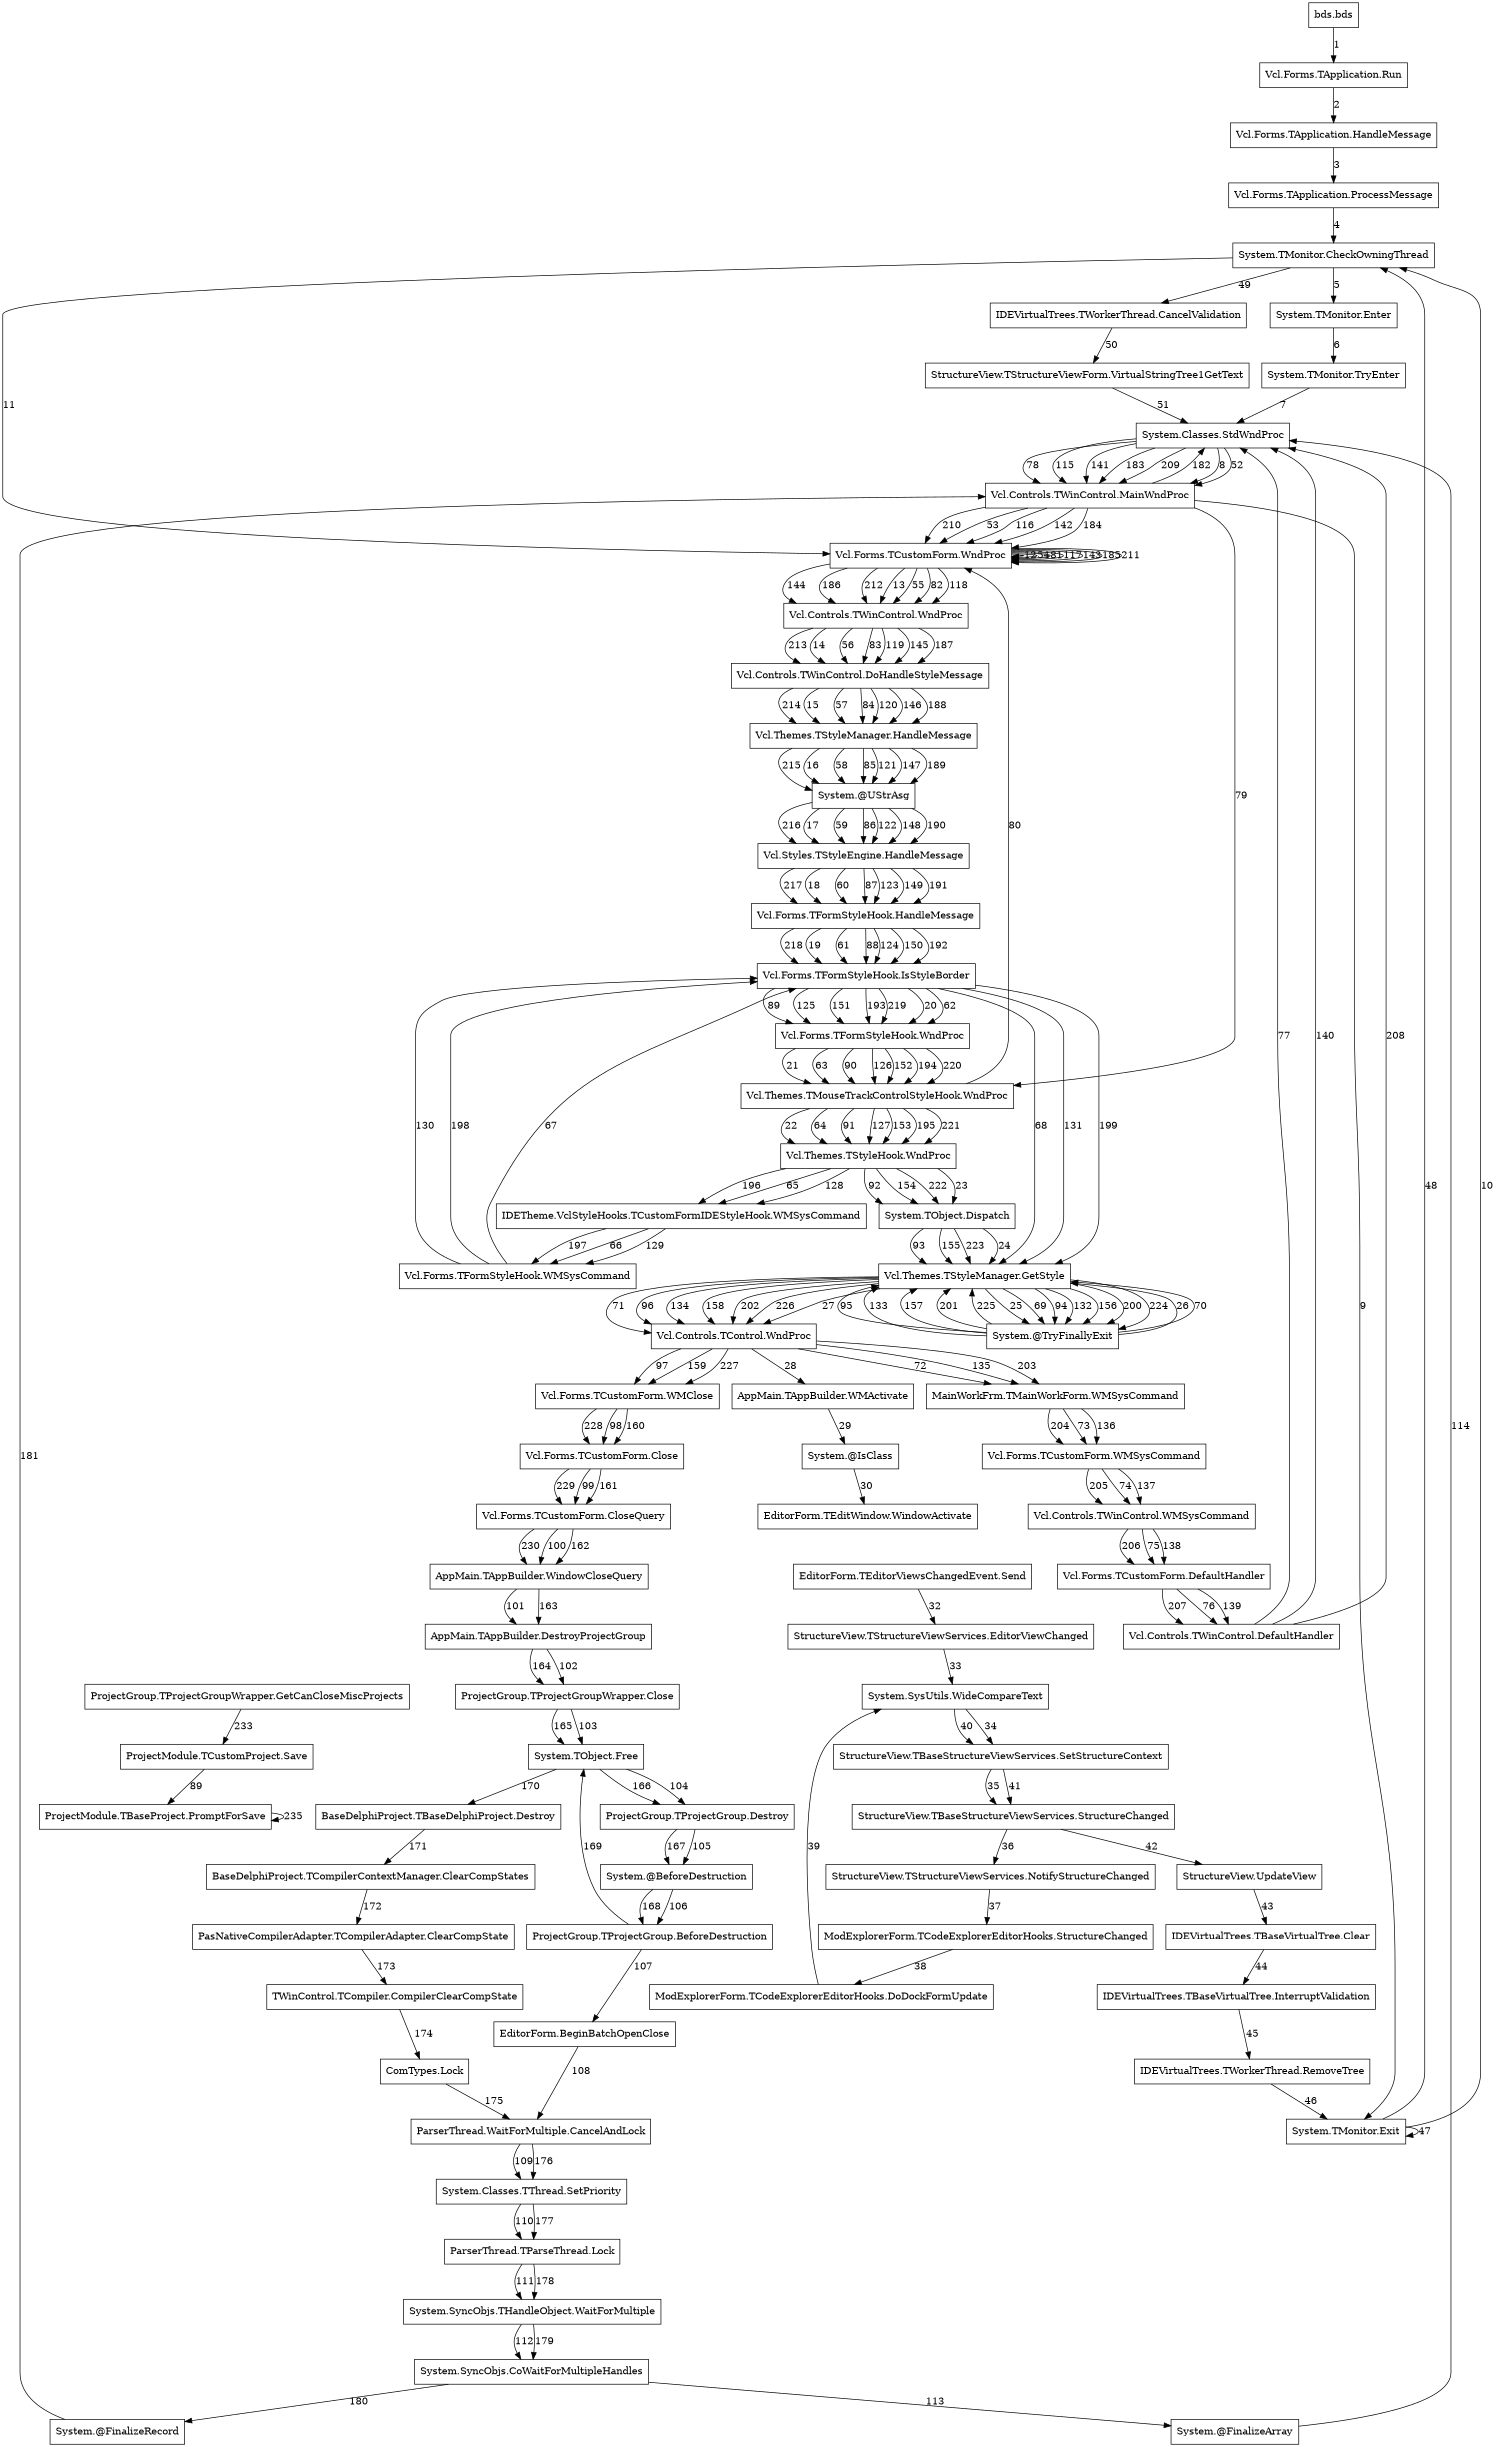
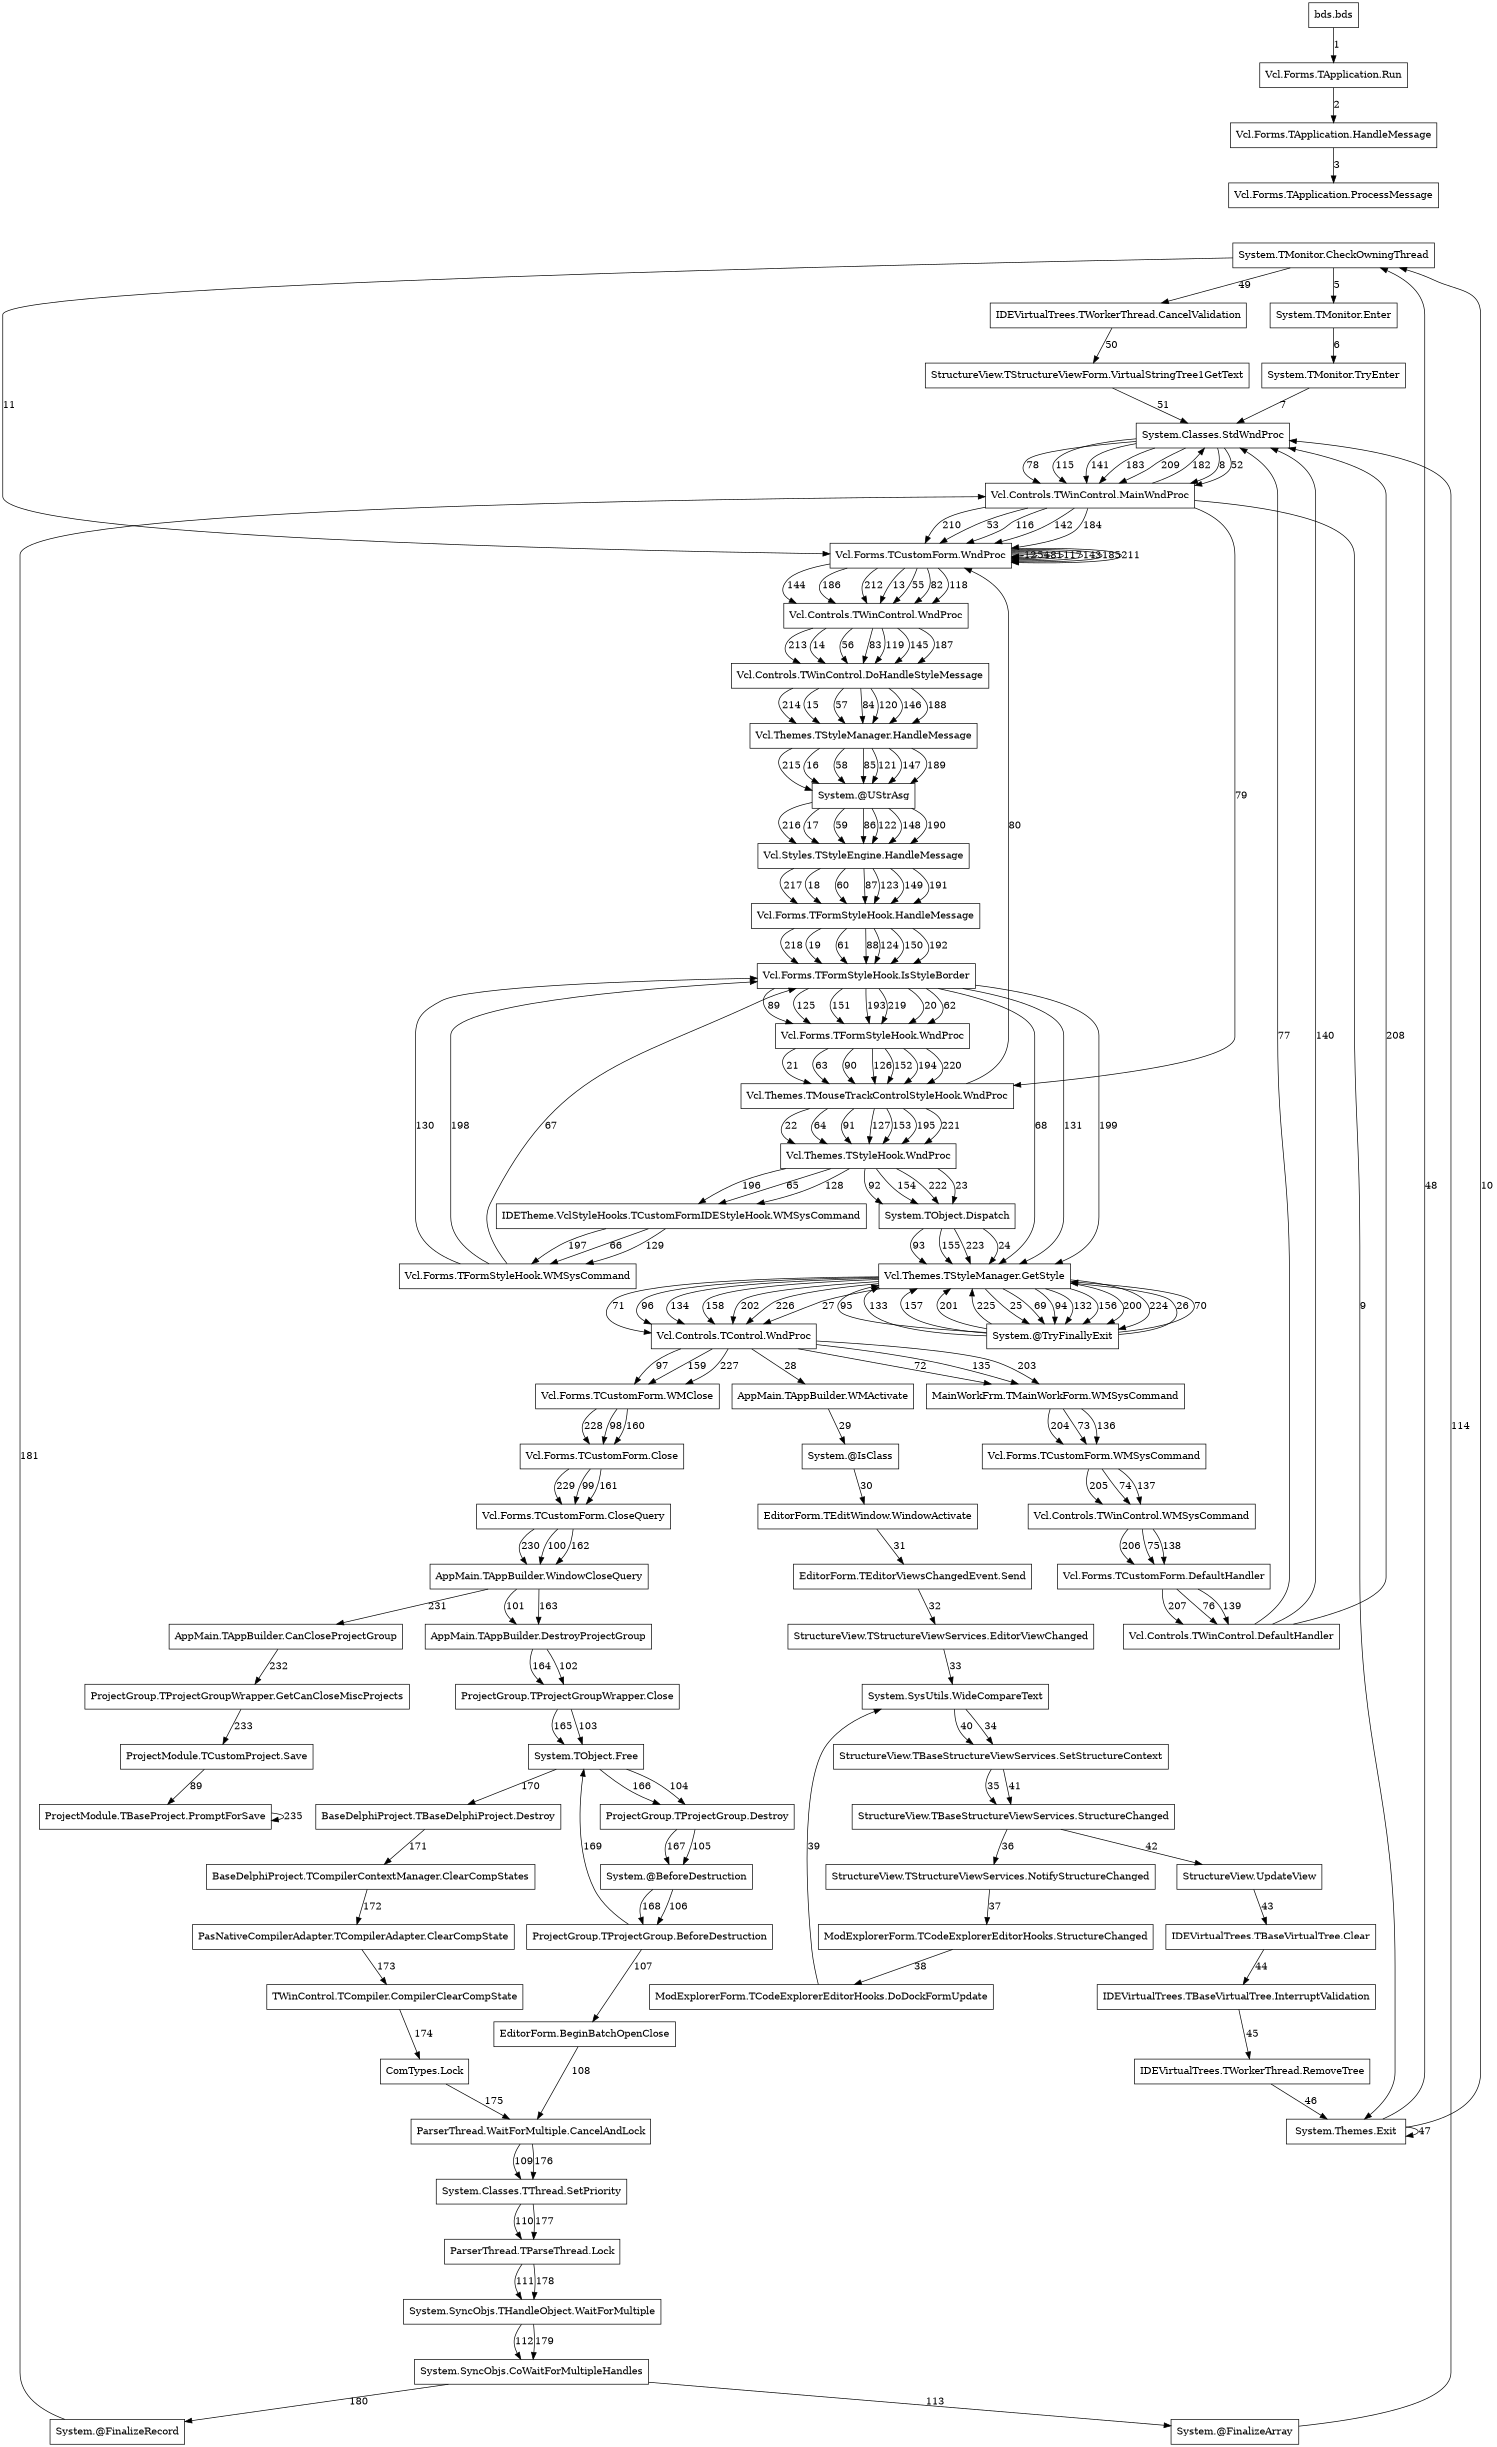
edge "Vcl.Forms.TApplication.ProcessMessage" -> "System.TMonitor.CheckOwningThread": removed, label "4"
edge "EditorForm.TEditWindow.WindowActivate" -> "EditorForm.TEditorViewsChangedEvent.Send": added, label "31"
node "AppMain.TAppBuilder.CanCloseProjectGroup": added
node "System.TMonitor.Exit": label "System.TMonitor.Exit" -> "System.Themes.Exit"
